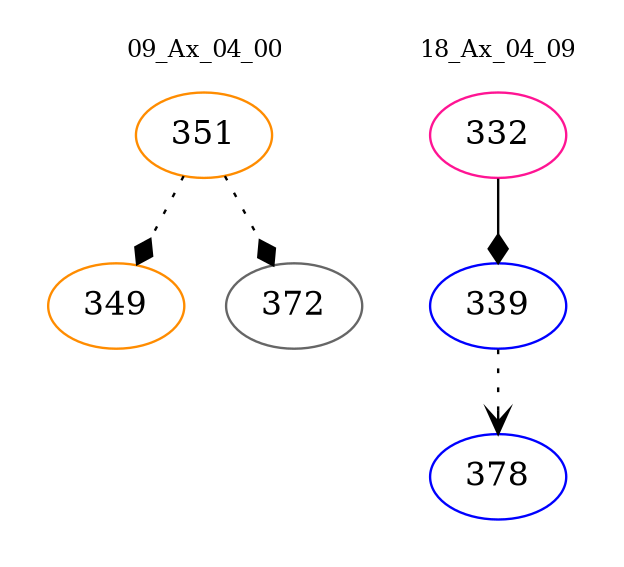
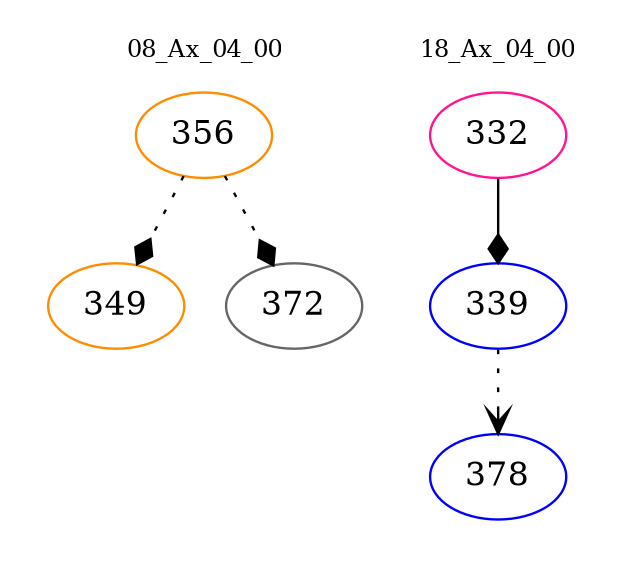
cluster "09_Ax_04_00": label "09_Ax_04_00" -> "08_Ax_04_00"
cluster "18_Ax_04_09": label "18_Ax_04_09" -> "18_Ax_04_00"
node "351": label "351" -> "356"
